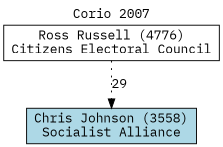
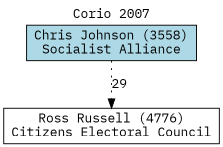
edge "Ross Russell (4776) Citizens Electoral Council" -> "Chris Johnson (3558) Socialist Alliance": reversed
